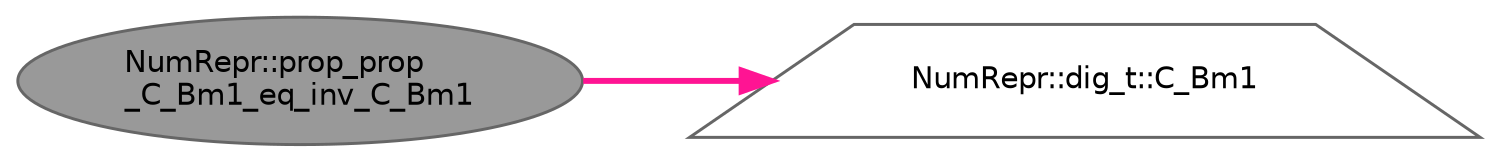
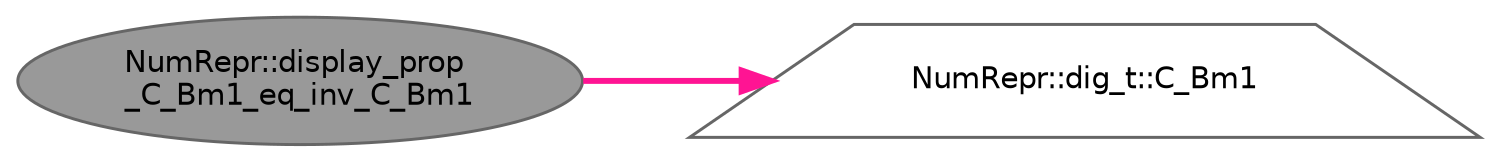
node "NumRepr::prop_prop _C_Bm1_eq_inv_C_Bm1": label "NumRepr::prop_prop _C_Bm1_eq_inv_C_Bm1" -> "NumRepr::display_prop _C_Bm1_eq_inv_C_Bm1"
